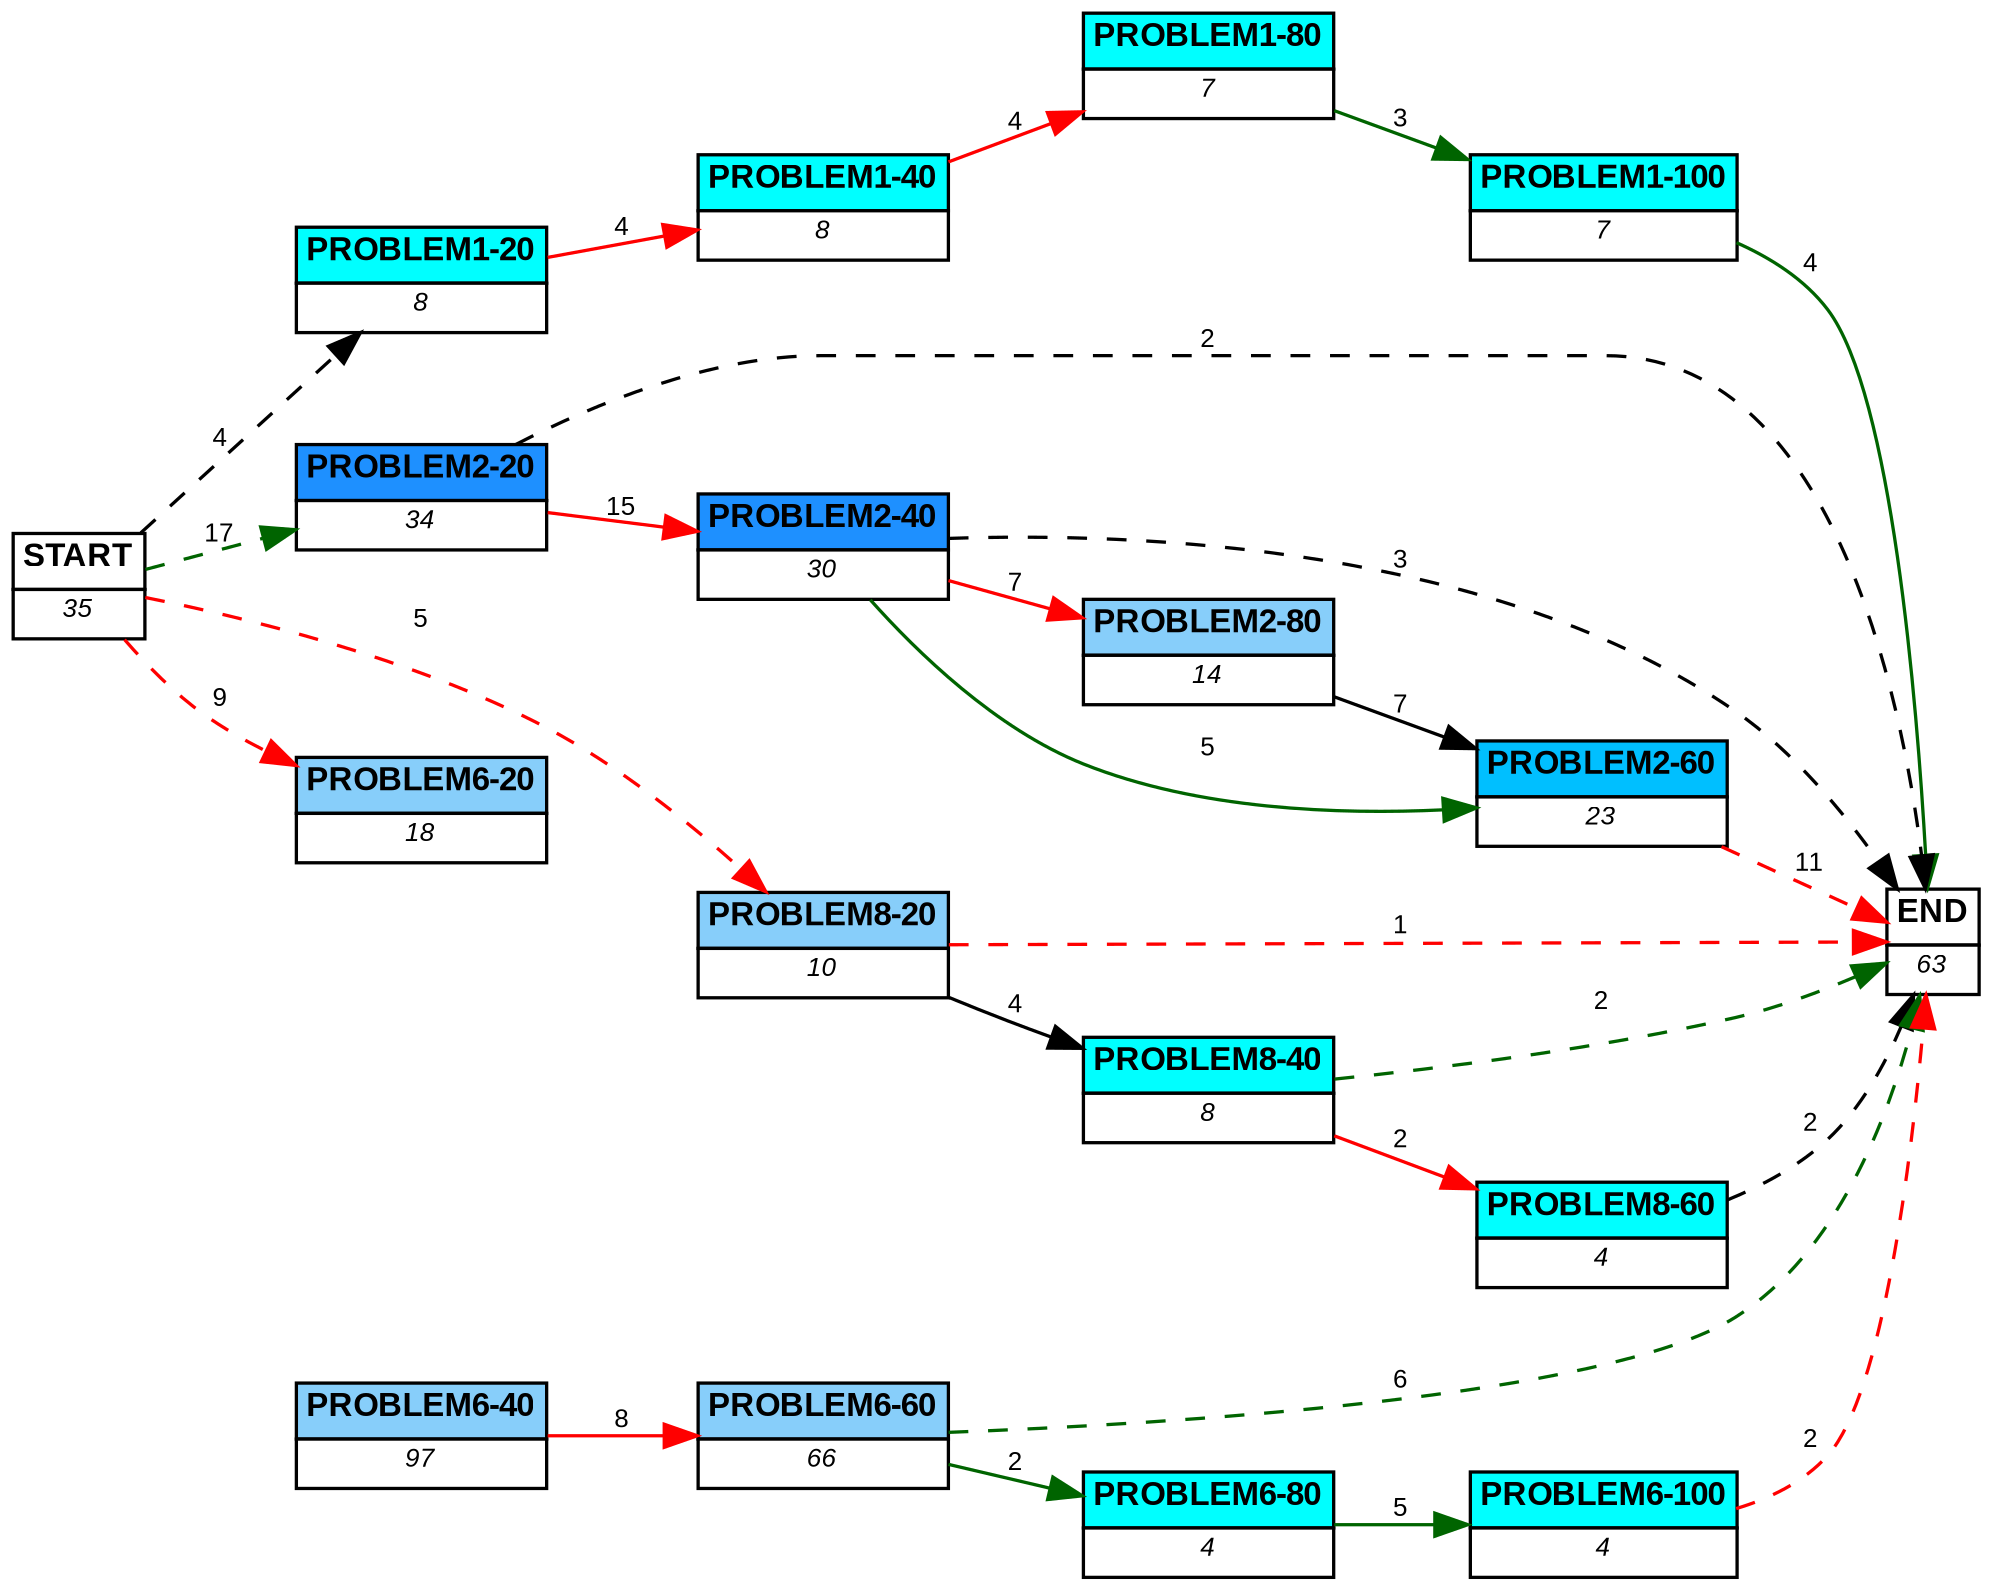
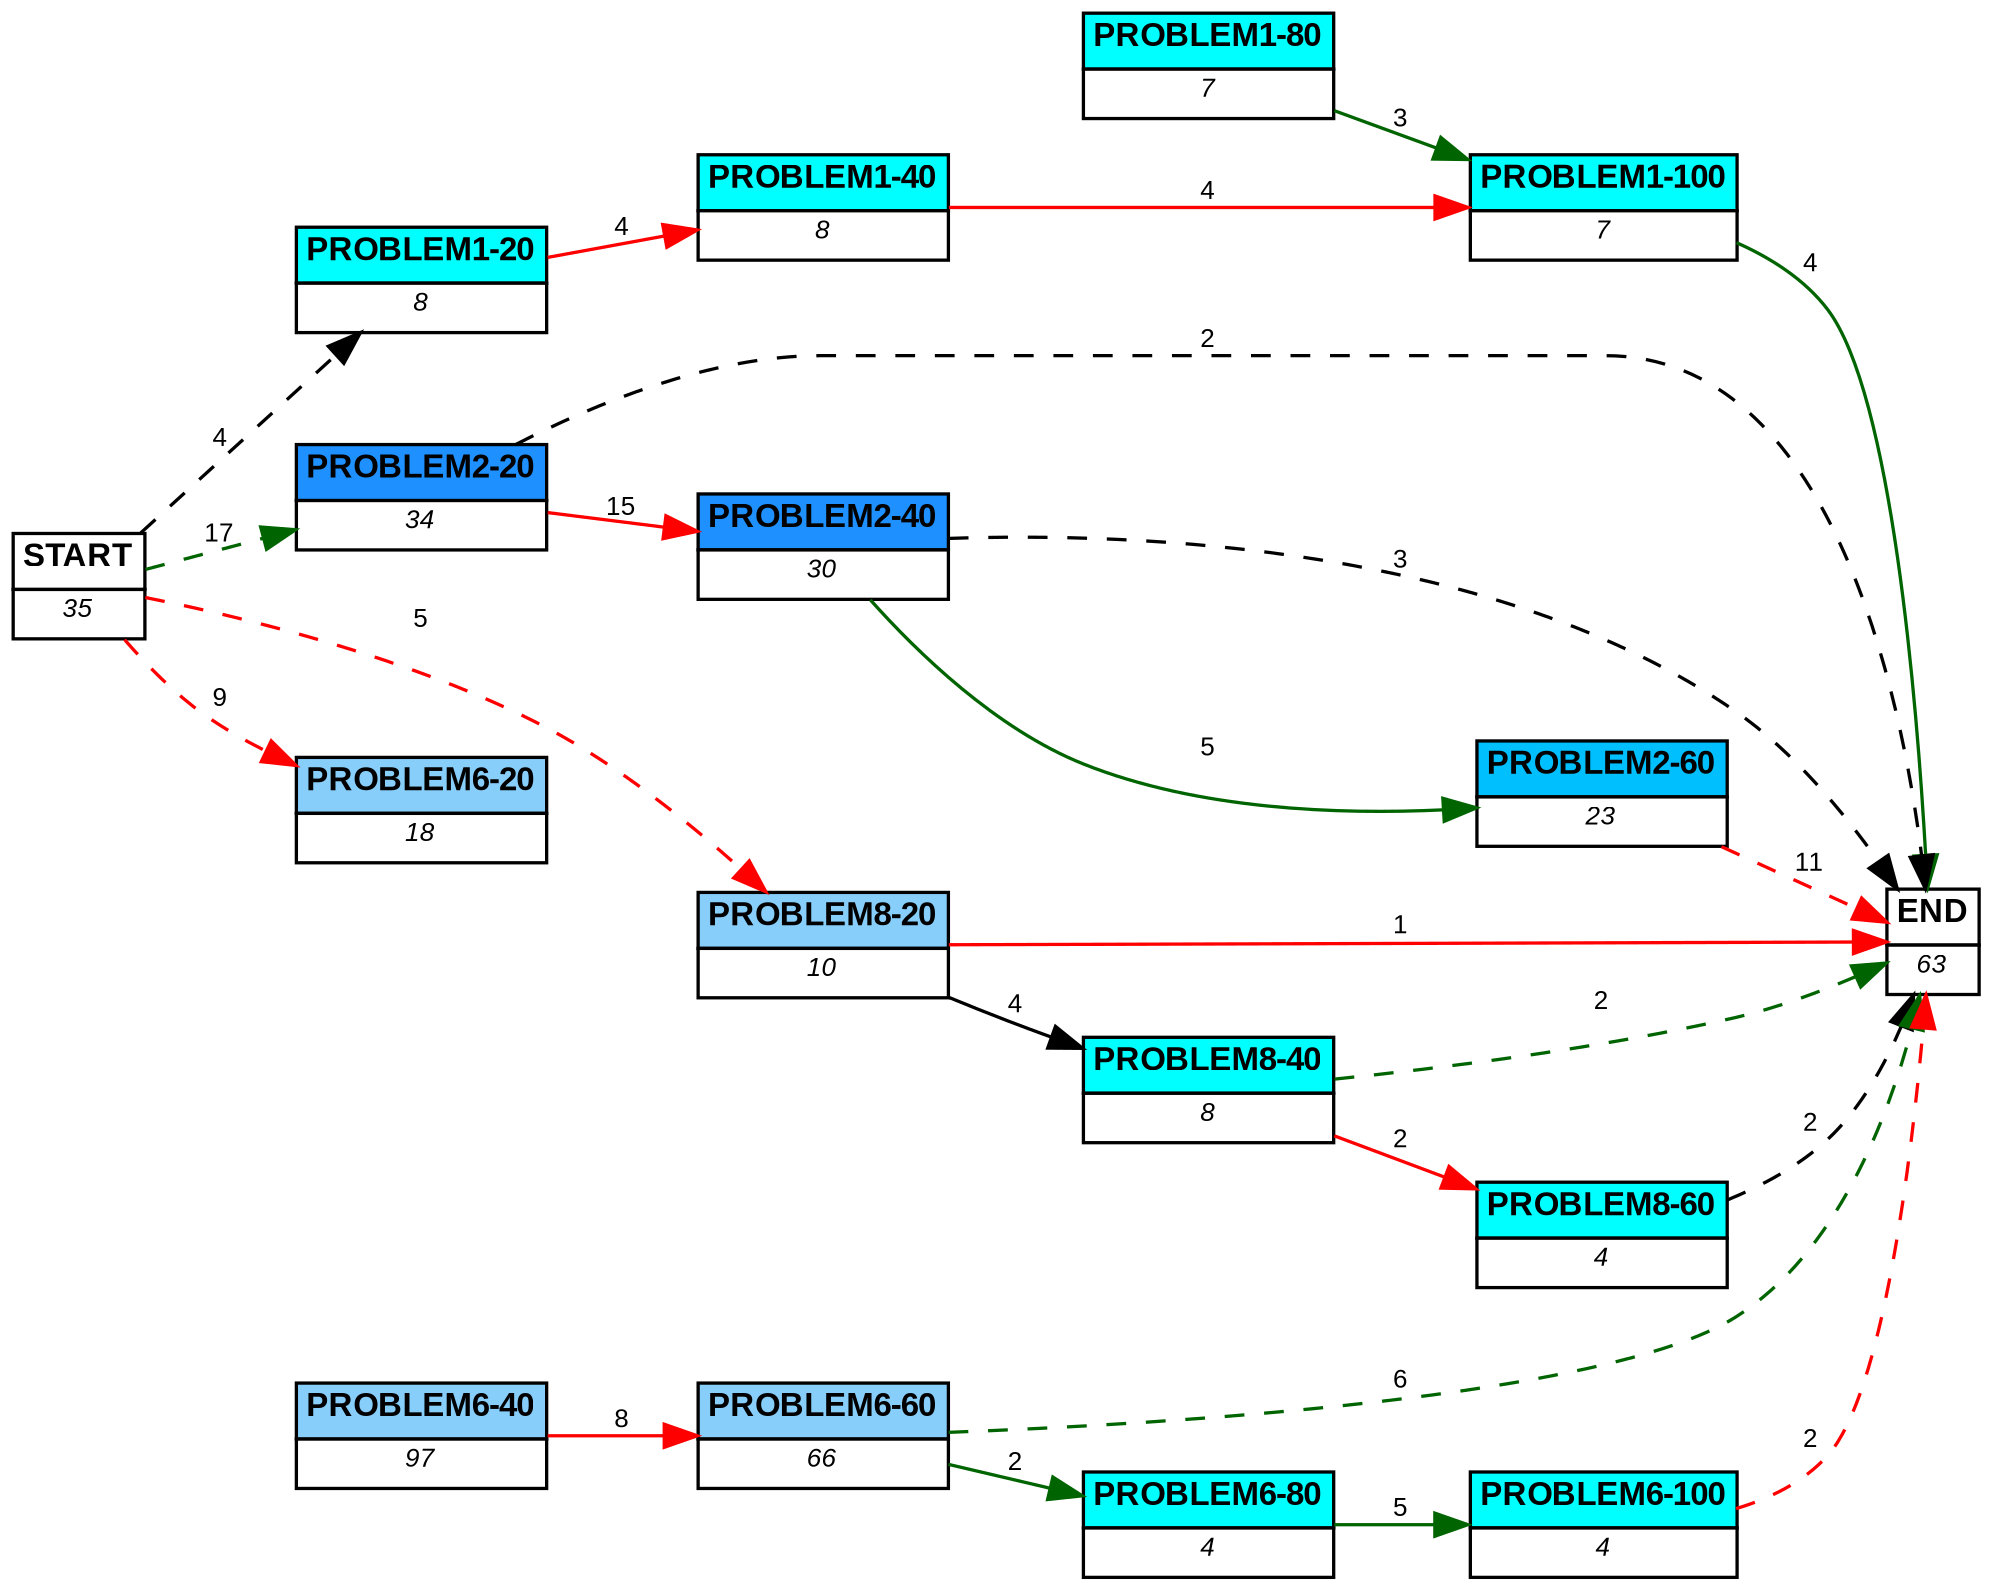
edge "PROBLEM1-40" -> "PROBLEM1-80": now "PROBLEM1-40" -> "PROBLEM1-100"
node "PROBLEM2-80": removed
edge "PROBLEM8-20" -> "END": style dashed -> solid
